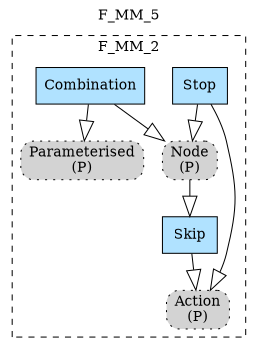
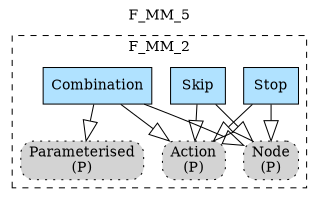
edge "Combination" -> "Action": added
edge "Node" -> "Skip": reversed
